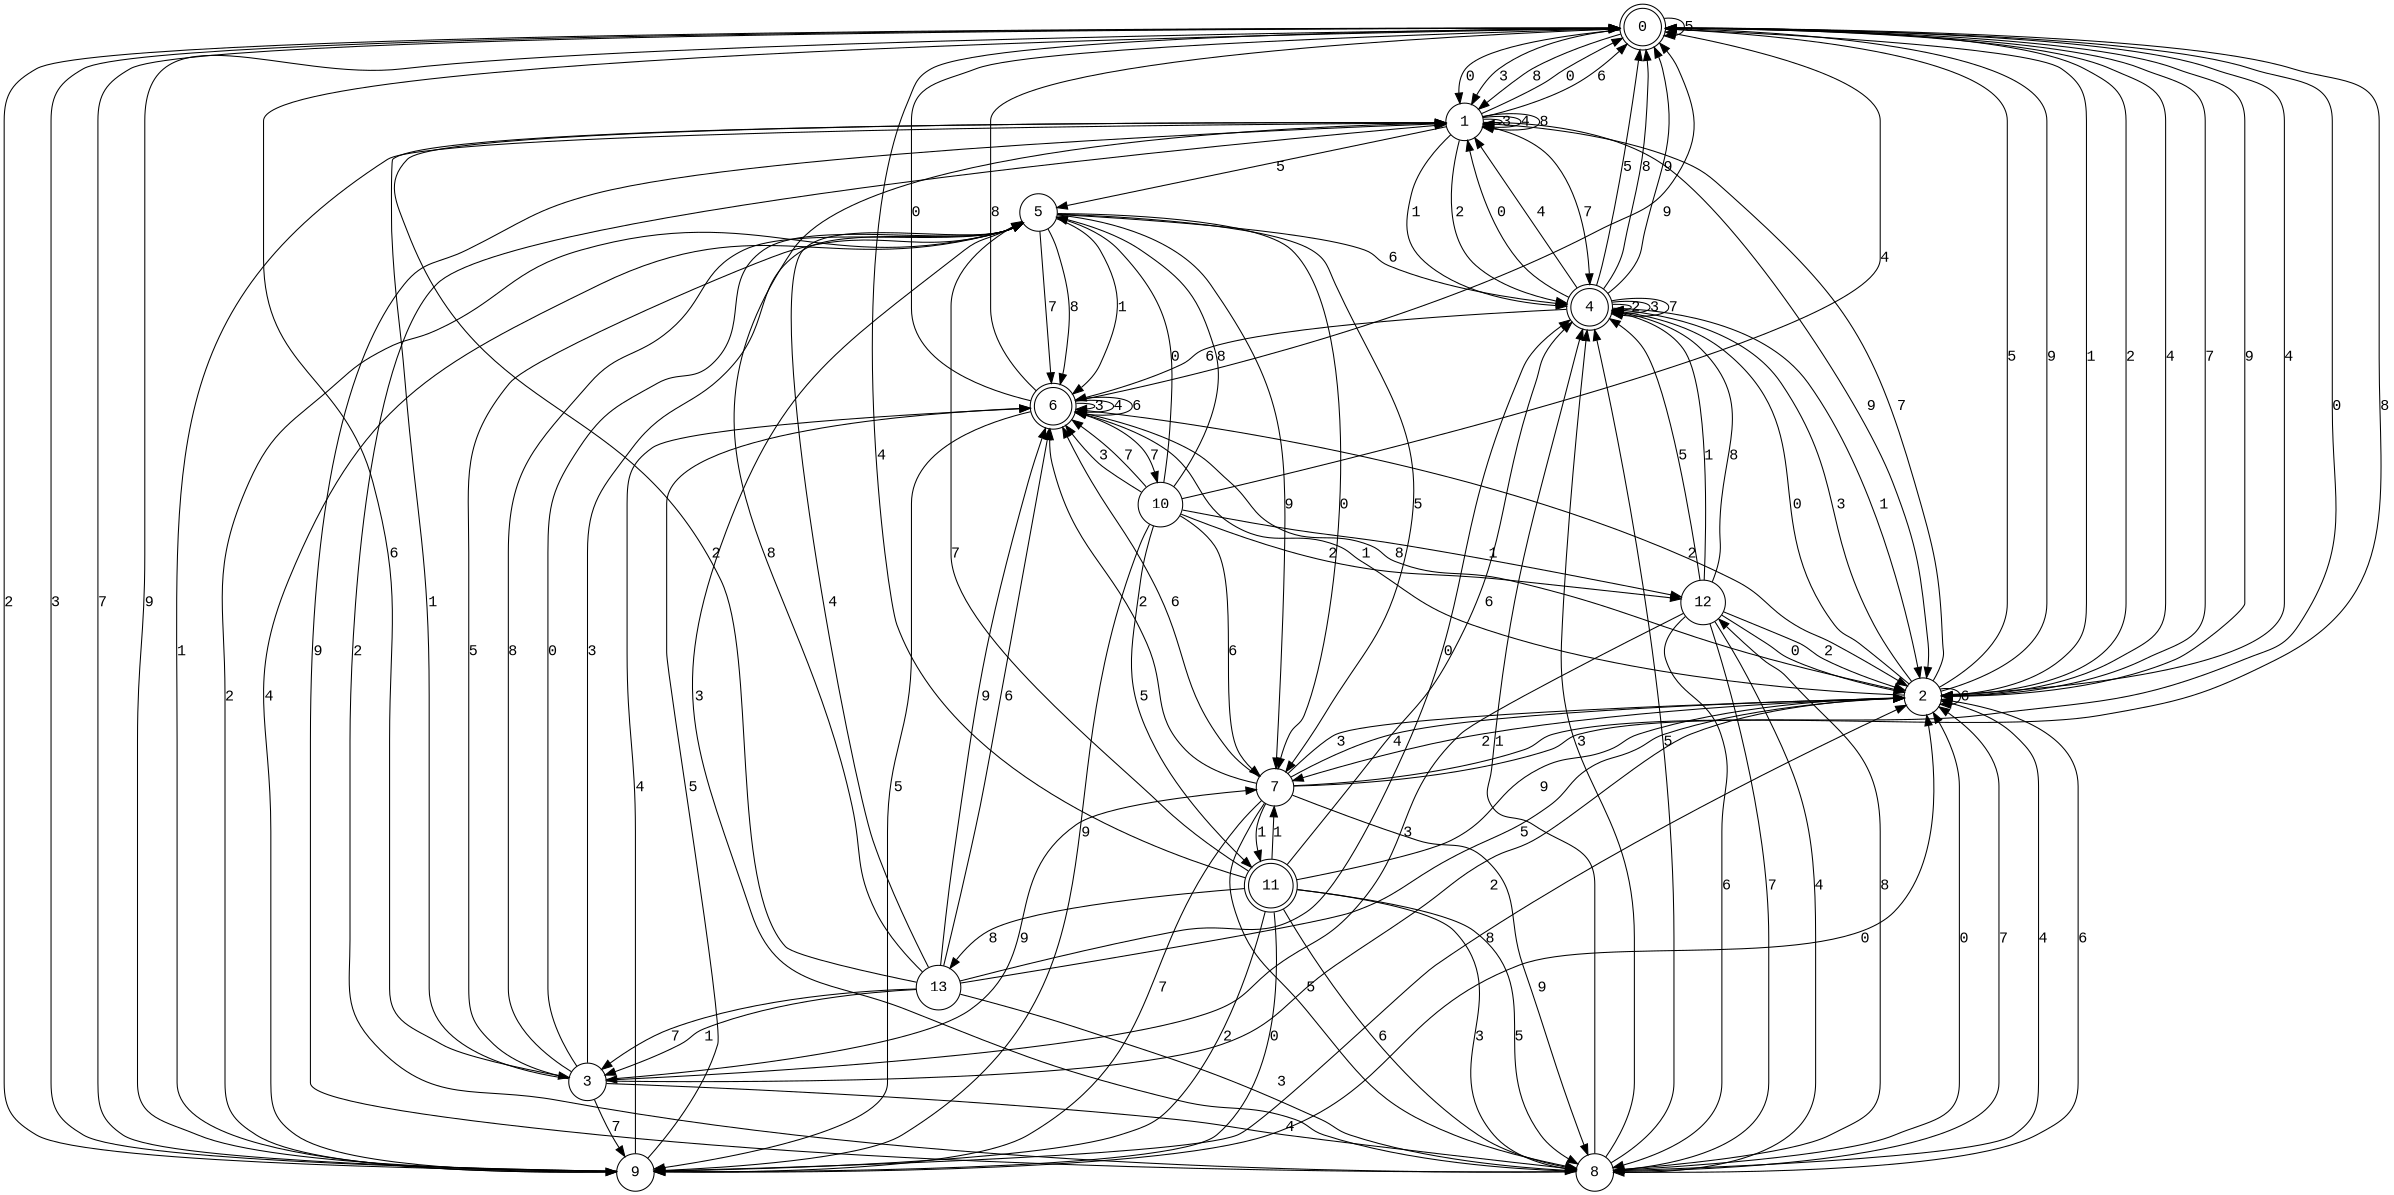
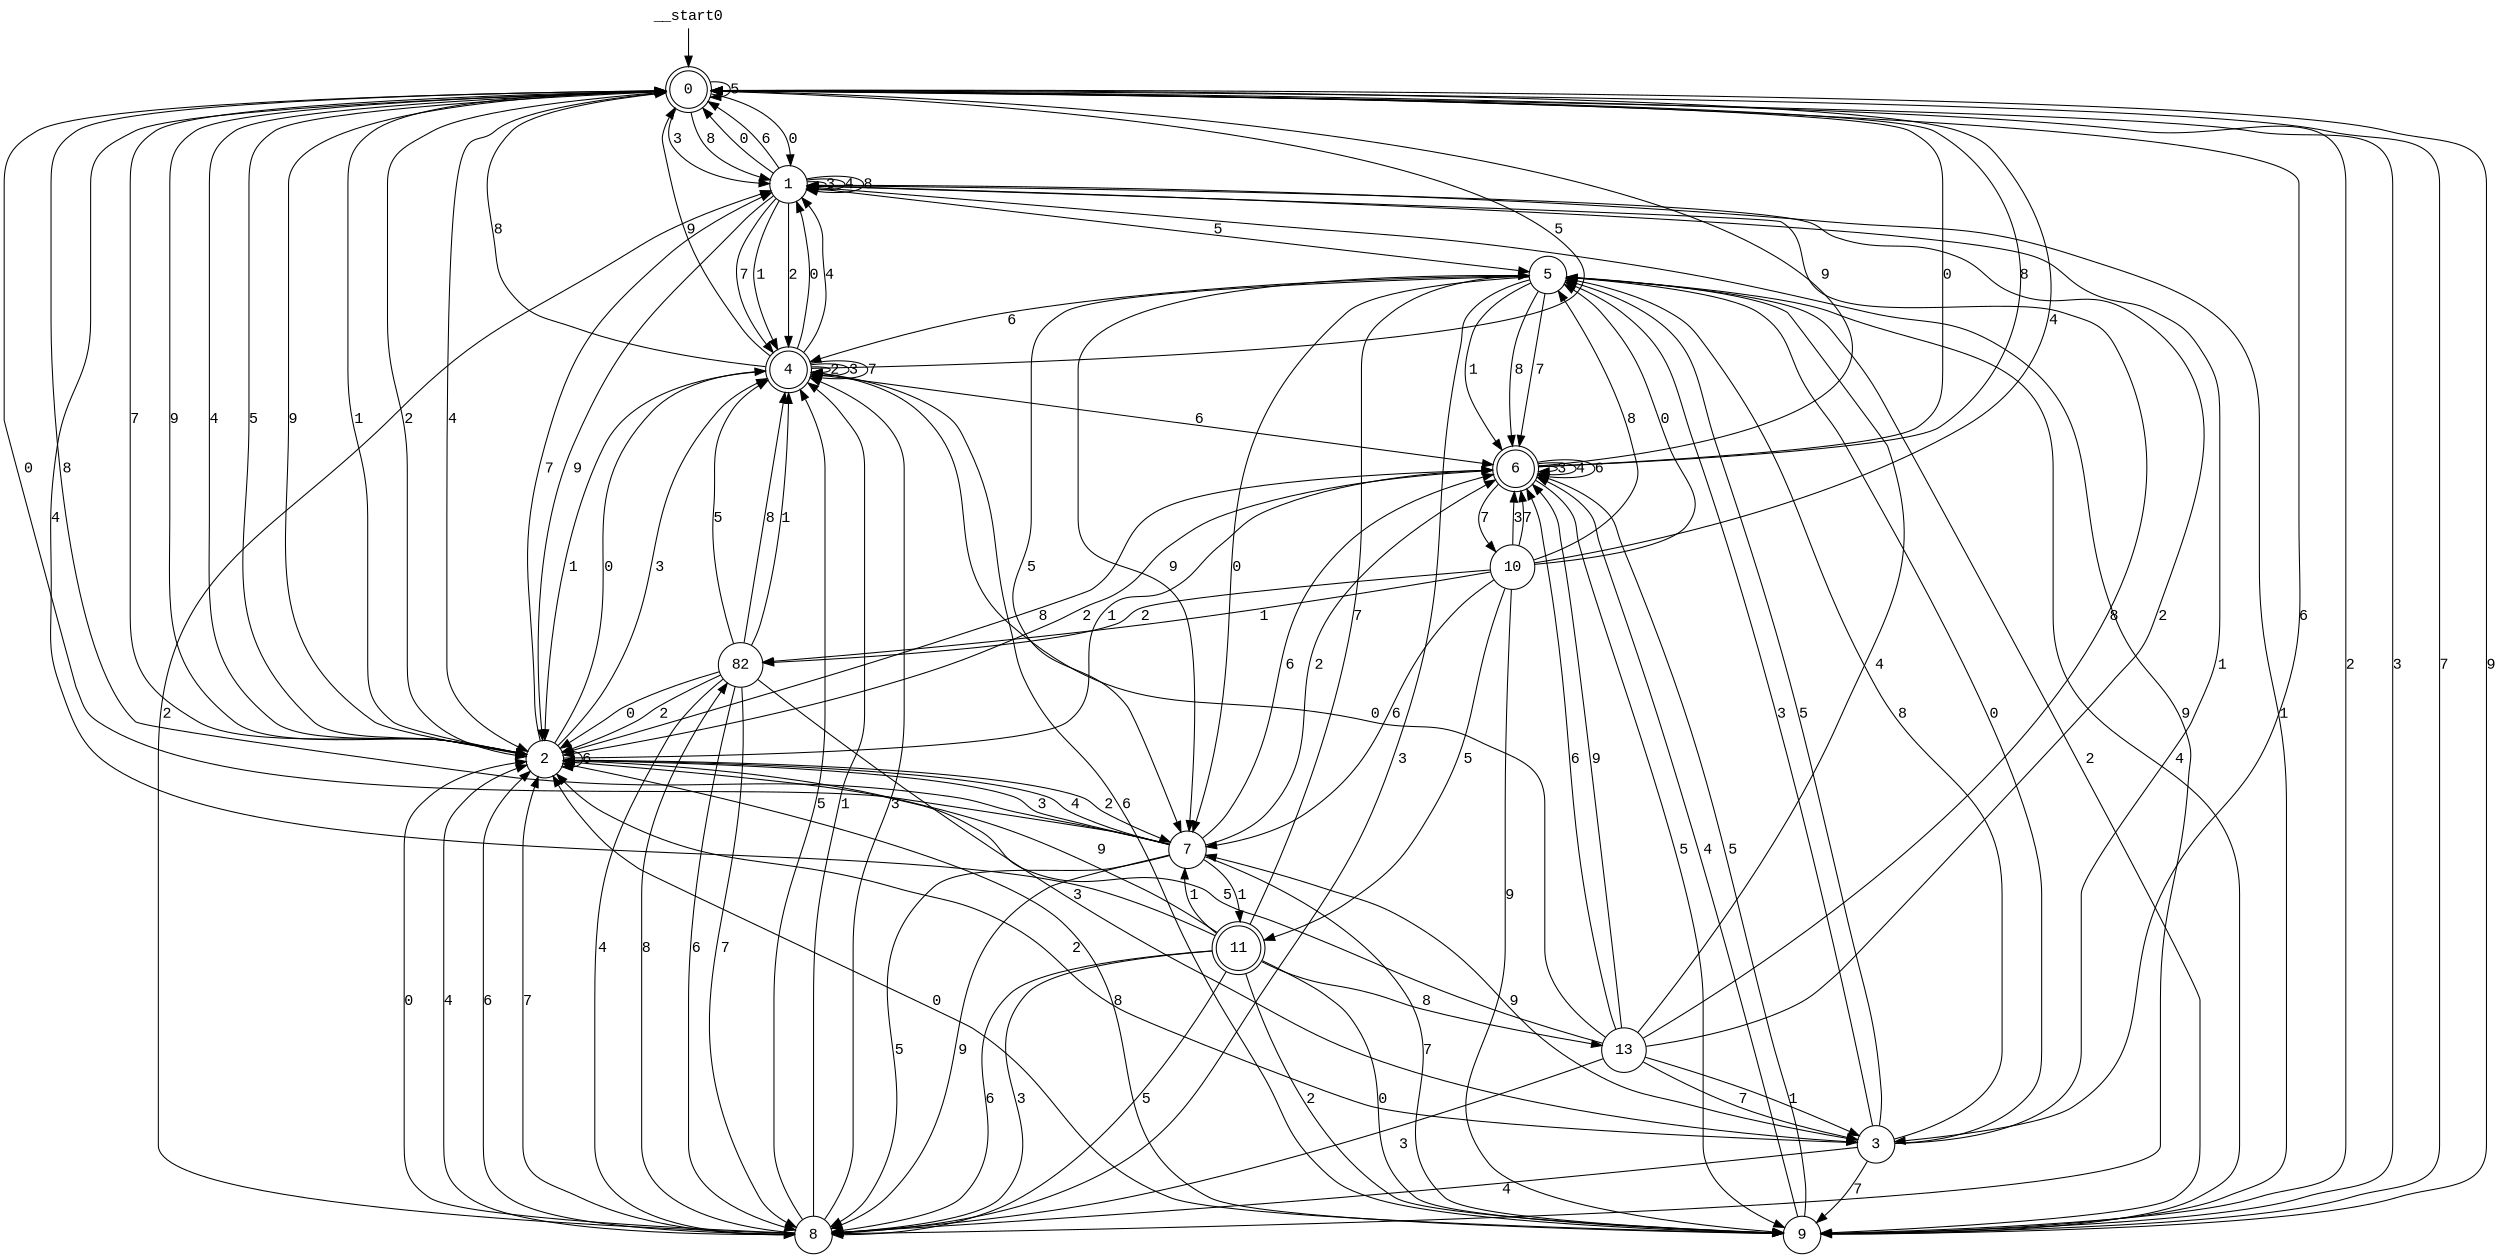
node "__start0": added
node "12": label "12" -> "82"
edge "11" -> "4": now "9" -> "4"
